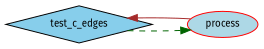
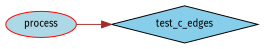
edge "test_c_edges" -> "process": removed
